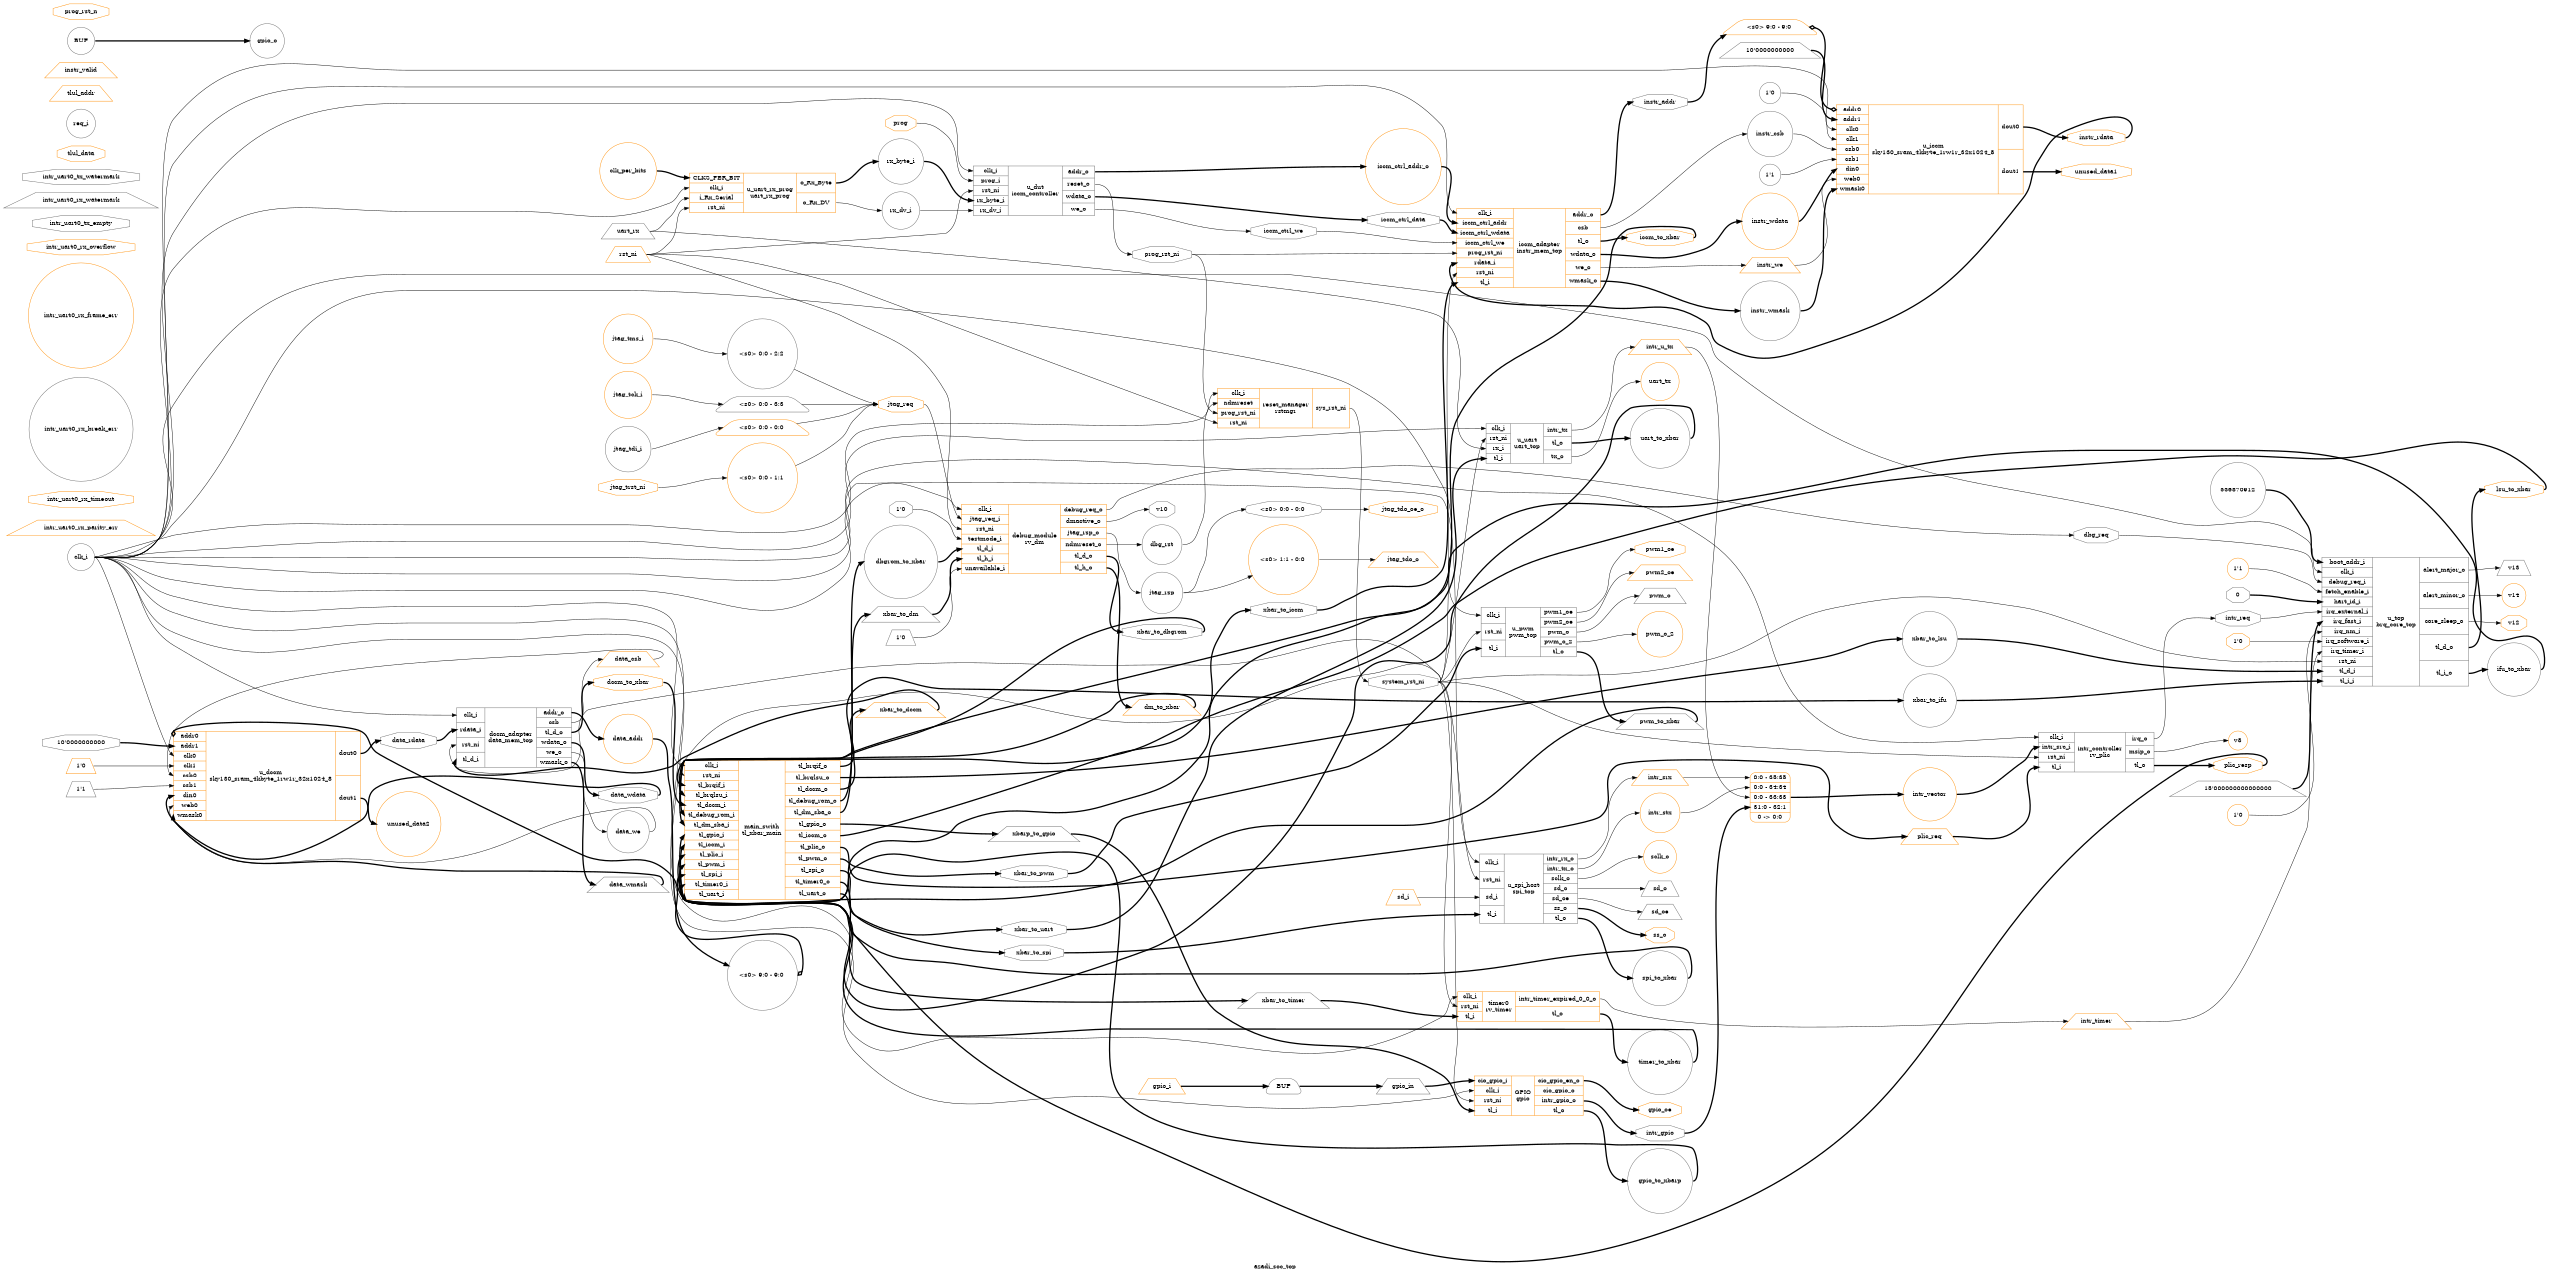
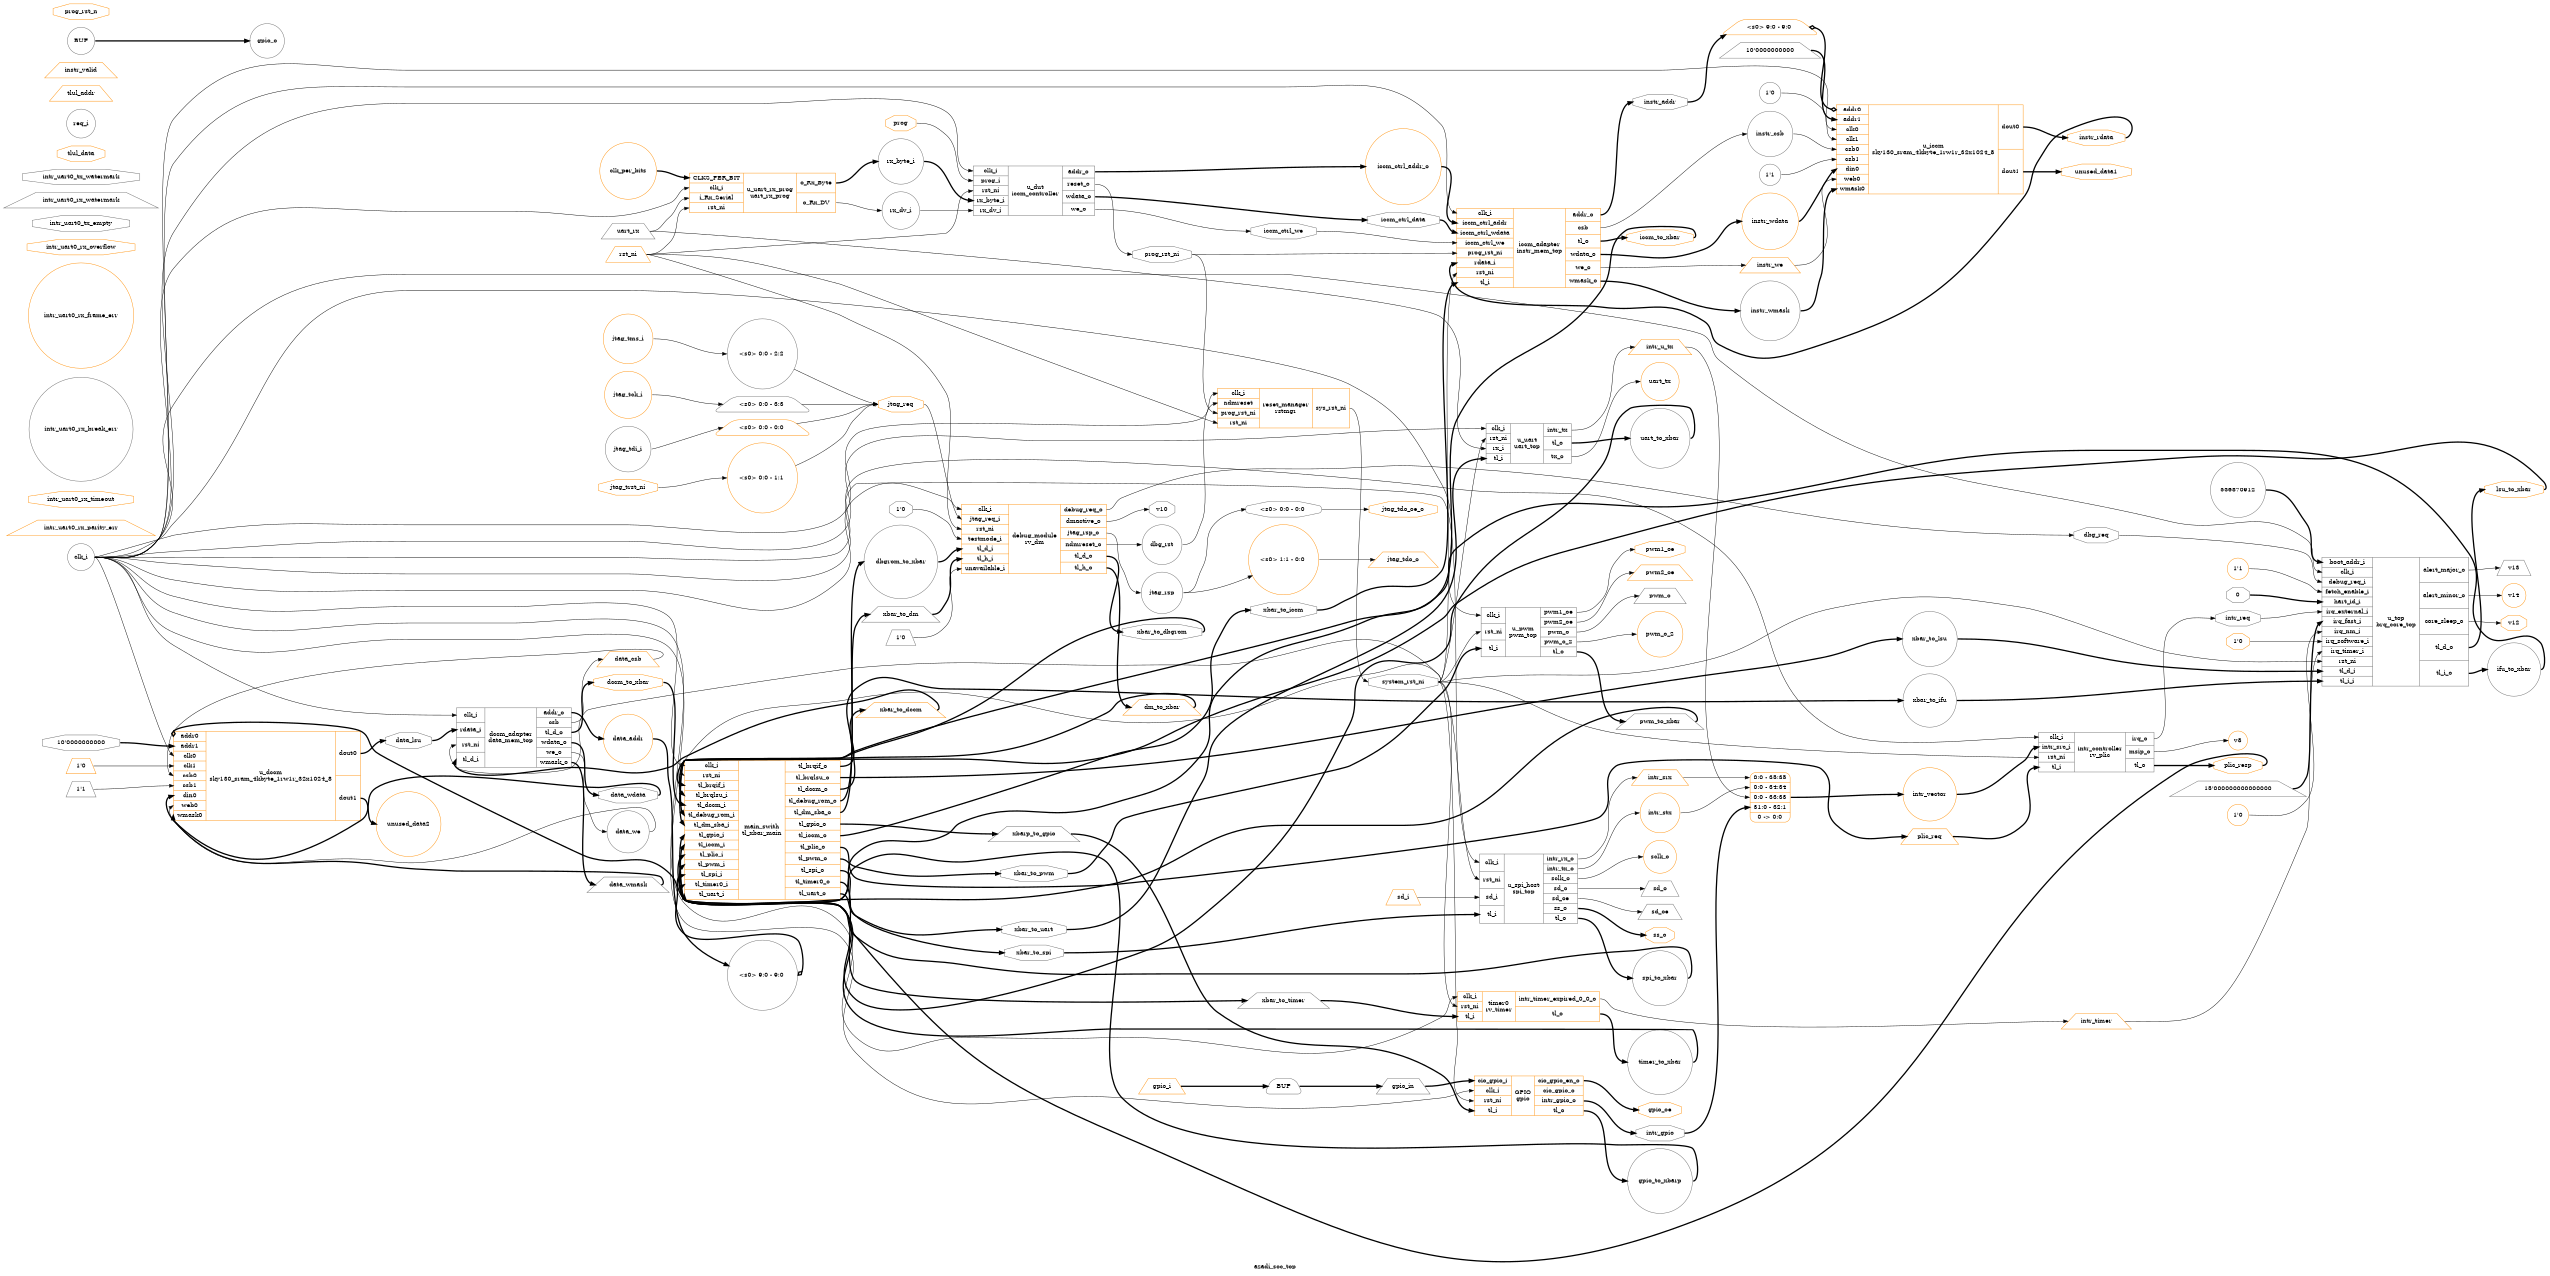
node "data_rdata": label "data_rdata" -> "data_lsu"
